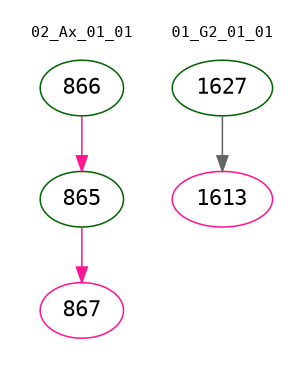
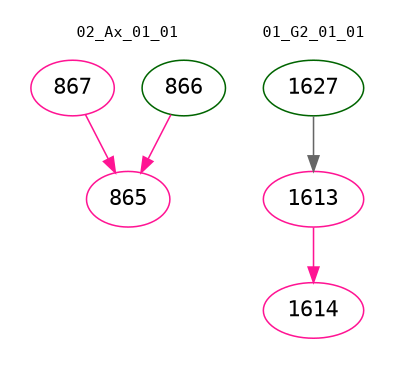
node "865": color darkgreen -> deeppink
edge "865" -> "867": reversed
node "1614": added
